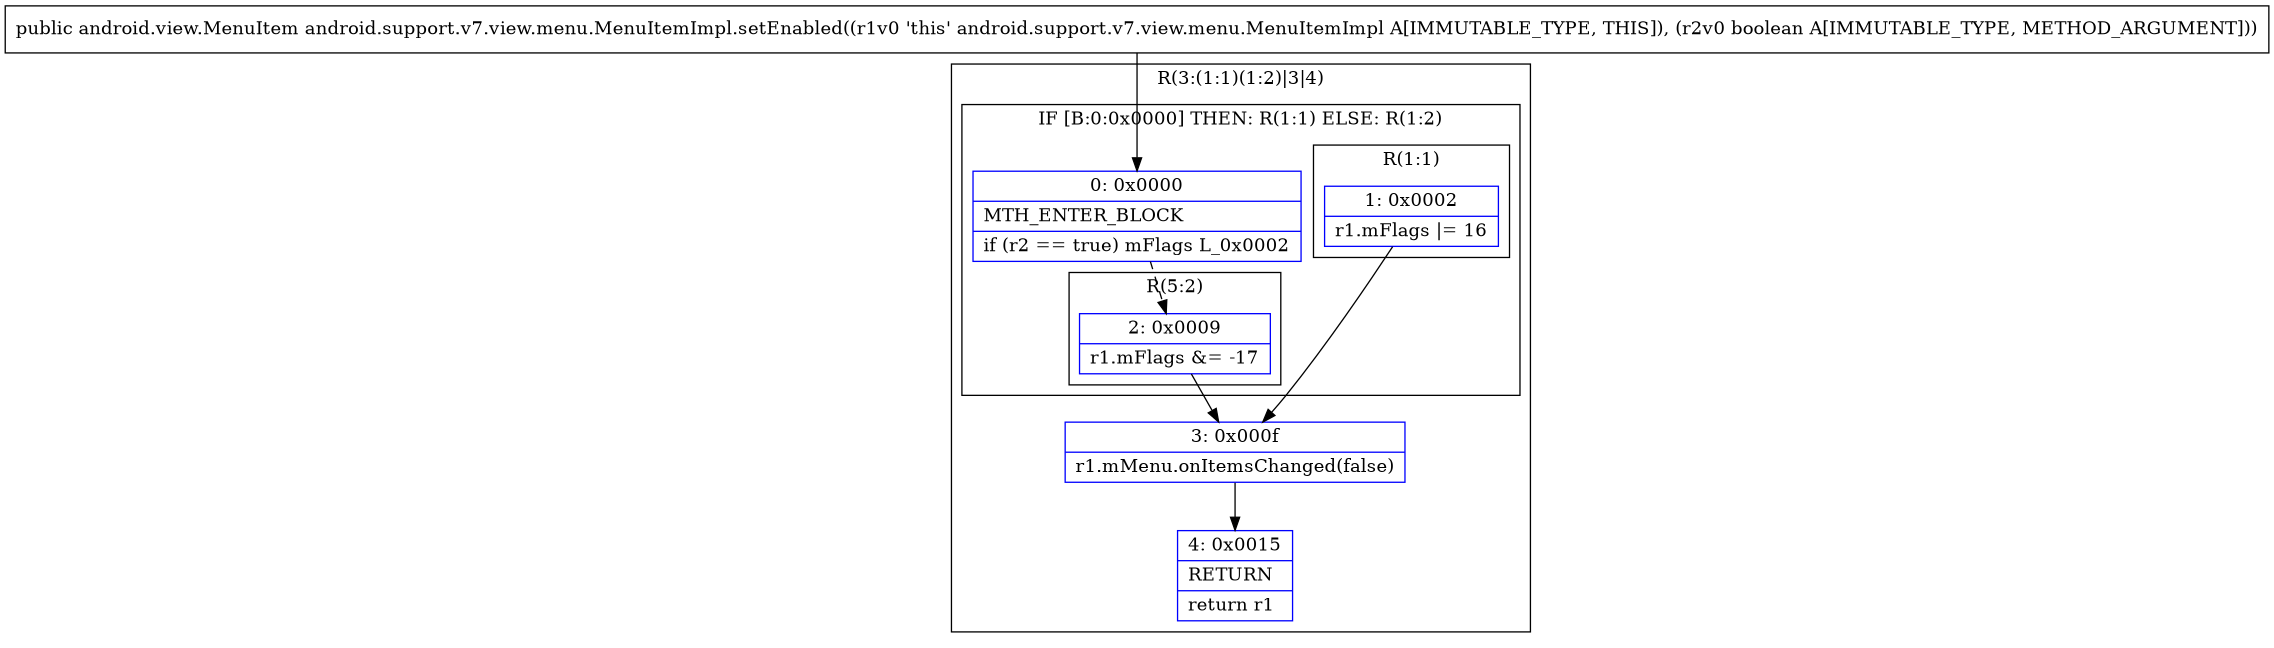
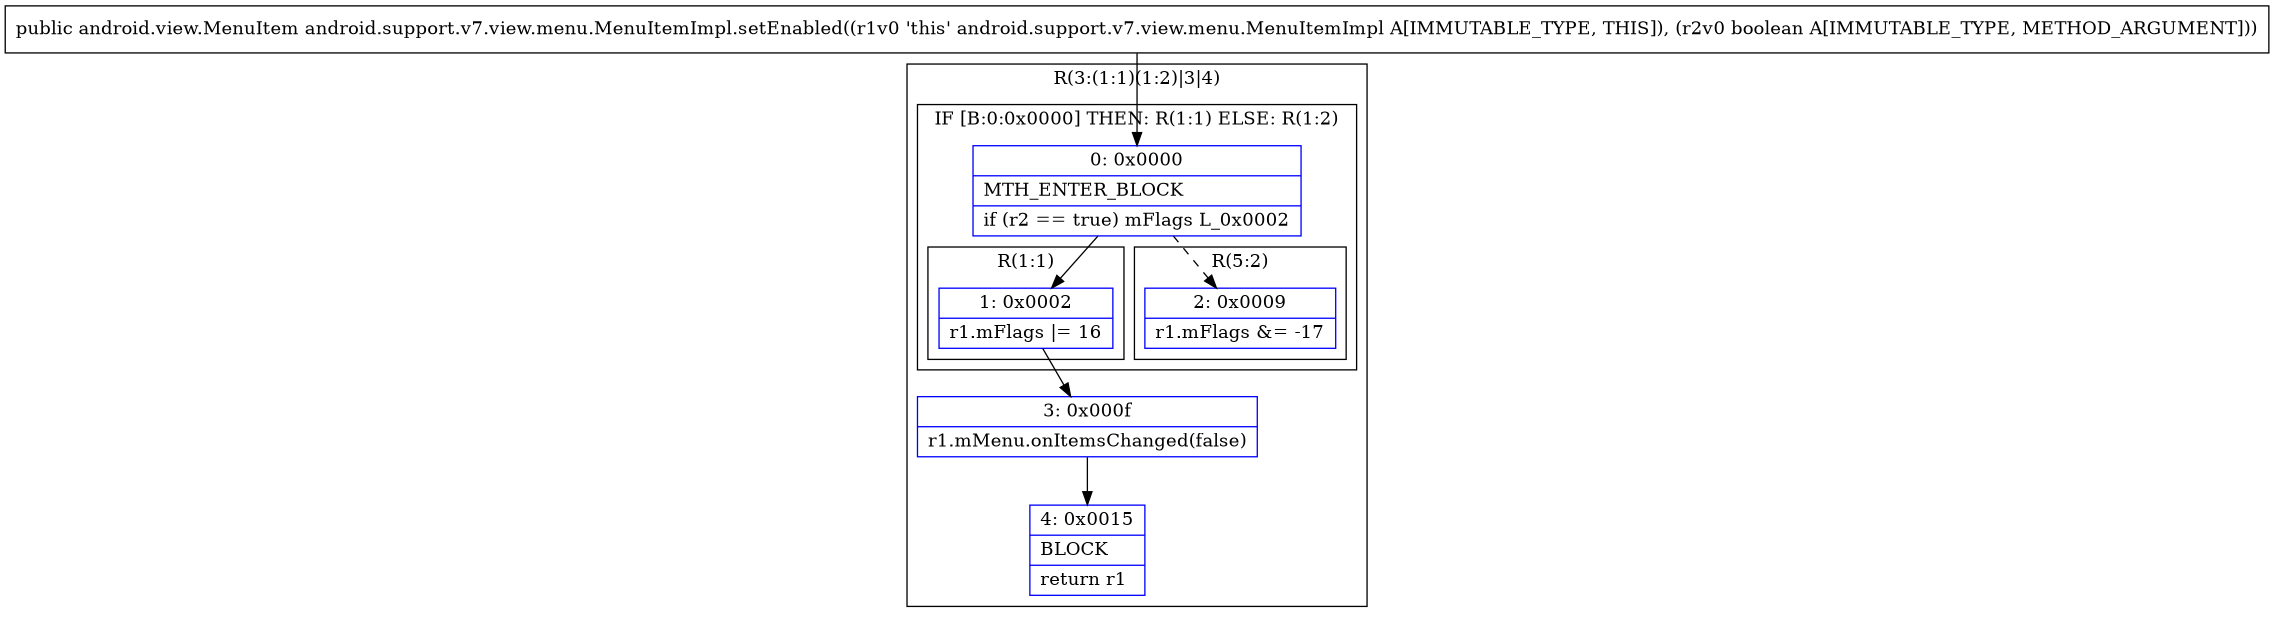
edge "0: 0x0000" -> "1: 0x0002": added
edge "2: 0x0009" -> "3: 0x000f": removed
node "4: 0x0015": text "RETURN" -> "BLOCK"
